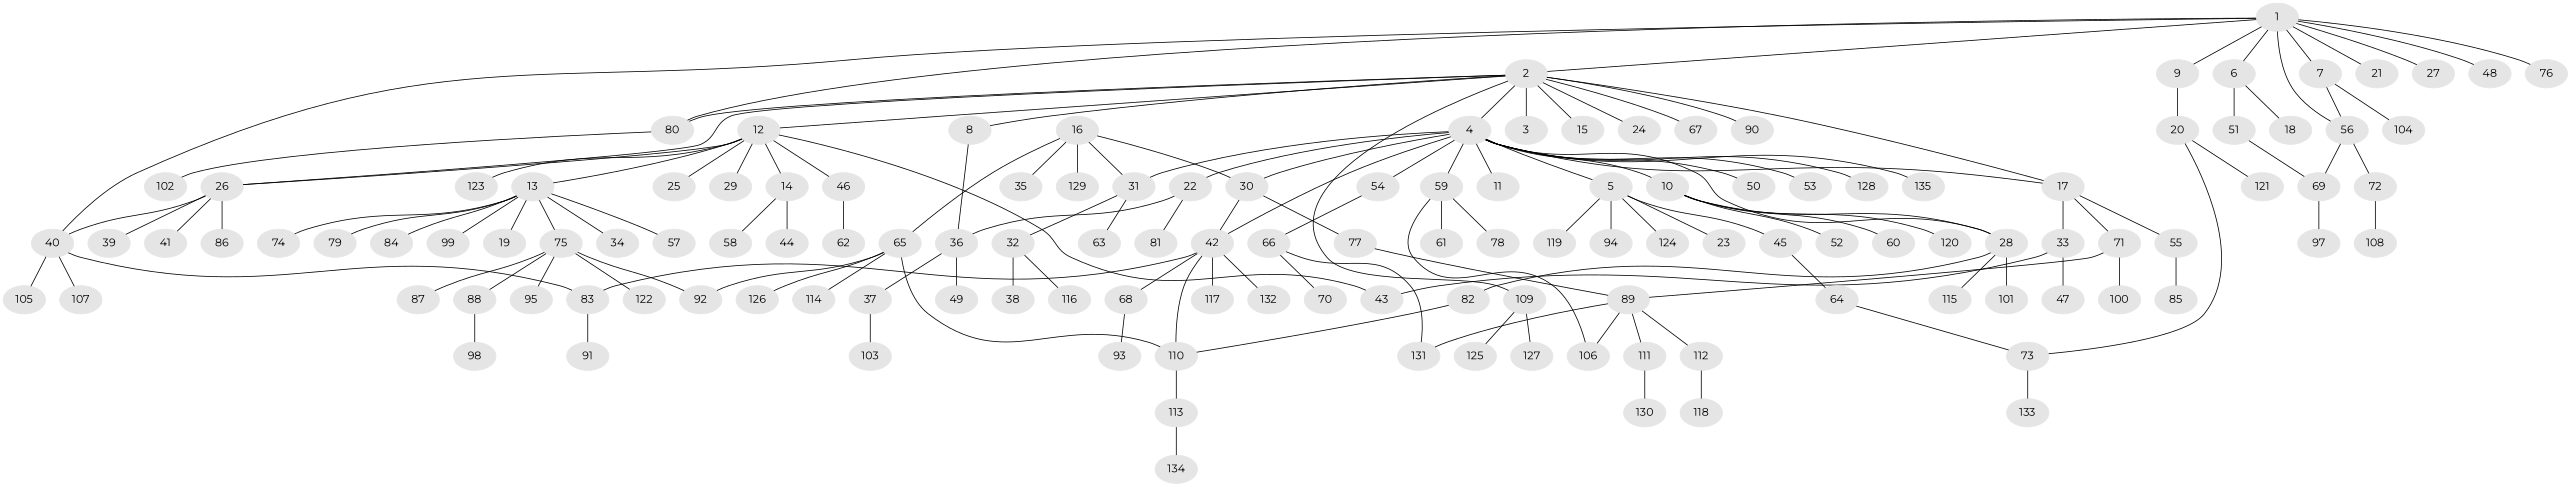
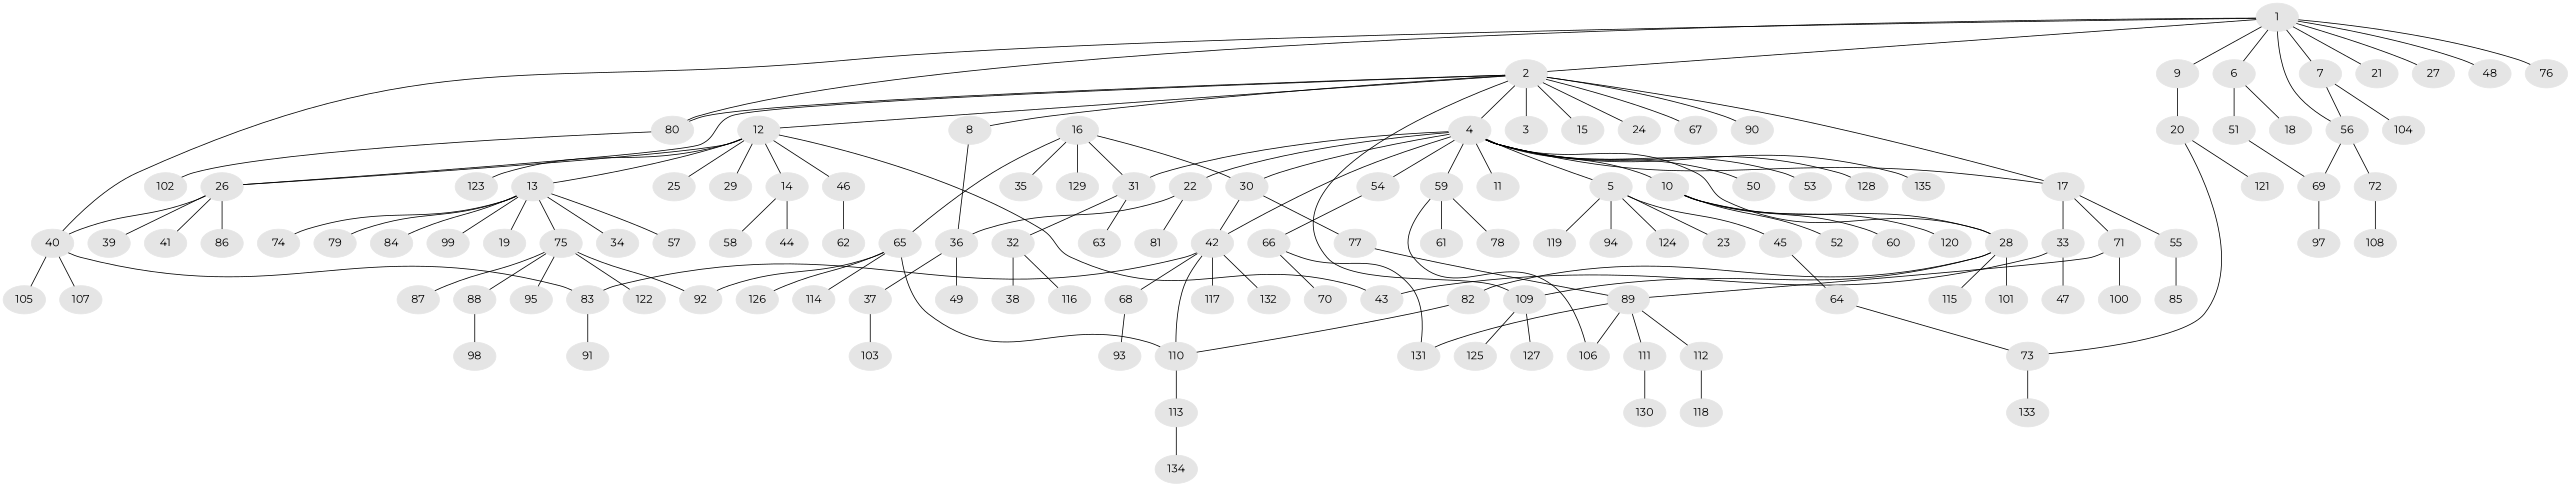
edge "28" -- "109": added
